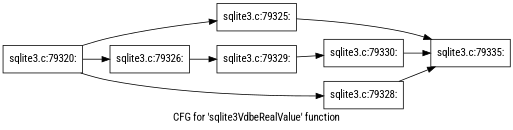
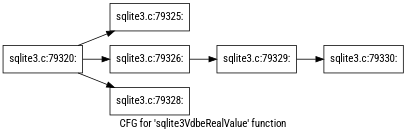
node "sqlite3.c:79335:": removed
